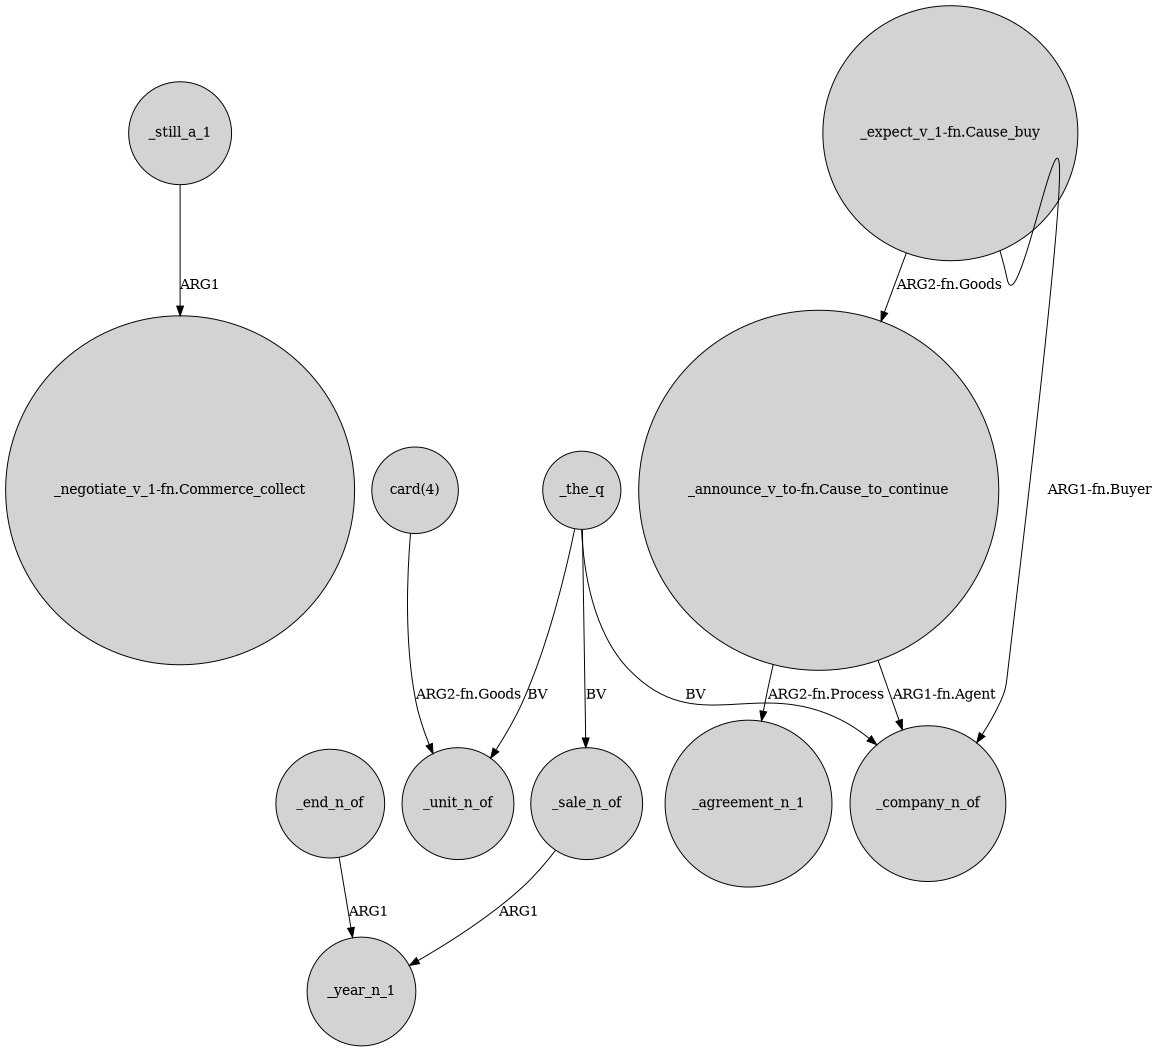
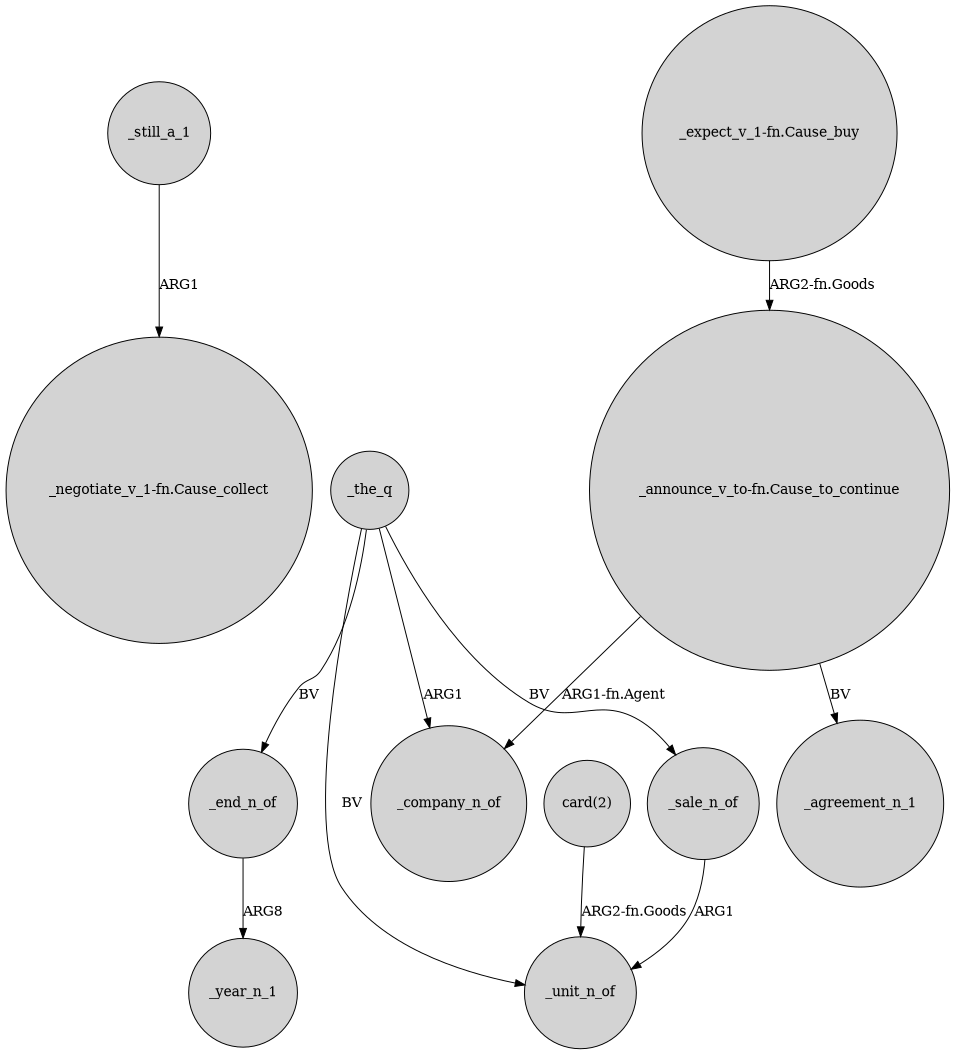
edge "_expect_v_1-fn.Cause_buy" -> "_company_n_of": removed, label "ARG1-fn.Buyer"
node "_negotiate_v_1-fn.Commerce_collect": label "_negotiate_v_1-fn.Commerce_collect" -> "_negotiate_v_1-fn.Cause_collect"
node "card(4)": label "card(4)" -> "card(2)"
edge "_the_q" -> "_end_n_of": added, label "BV"
edge "_the_q" -> "_company_n_of": label "BV" -> "ARG1"
edge "_announce_v_to-fn.Cause_to_continue" -> "_agreement_n_1": label "ARG2-fn.Process" -> "BV"
edge "_end_n_of" -> "_year_n_1": label "ARG1" -> "ARG8"
edge "_sale_n_of" -> "_year_n_1": now "_sale_n_of" -> "_unit_n_of"
